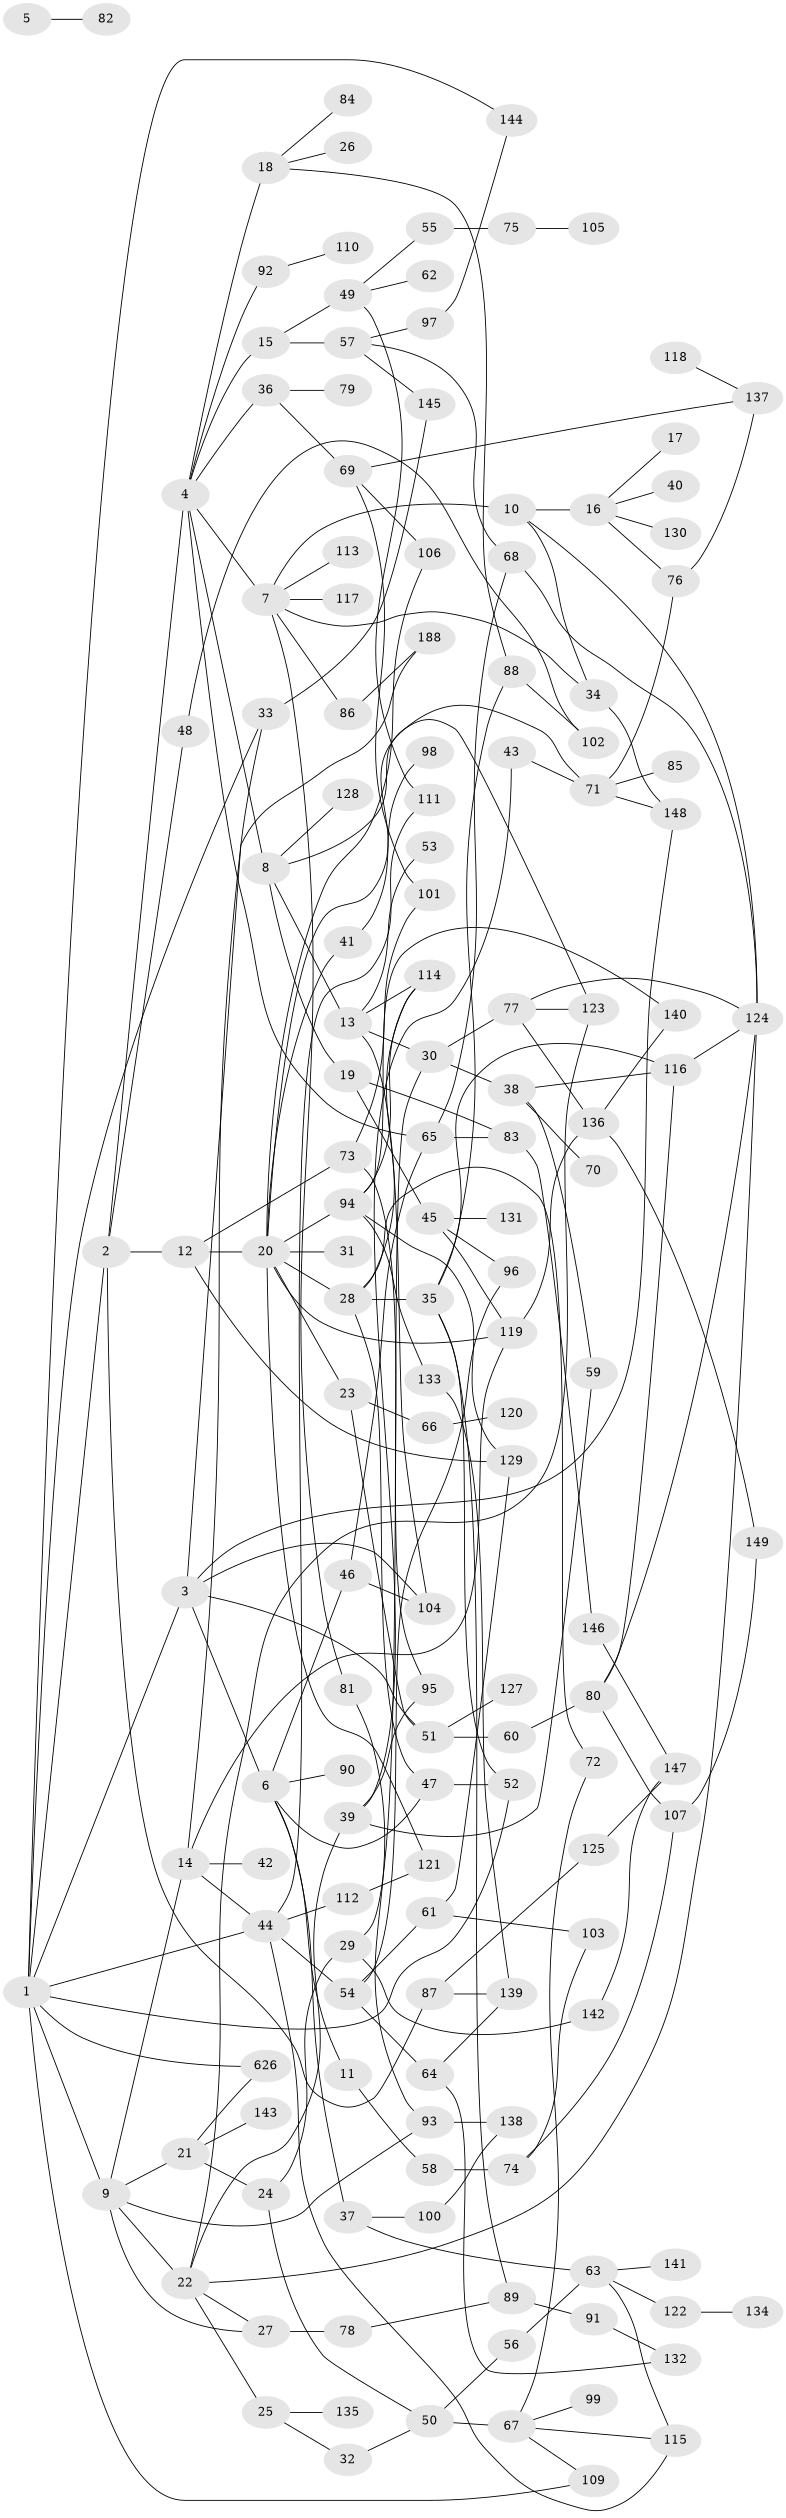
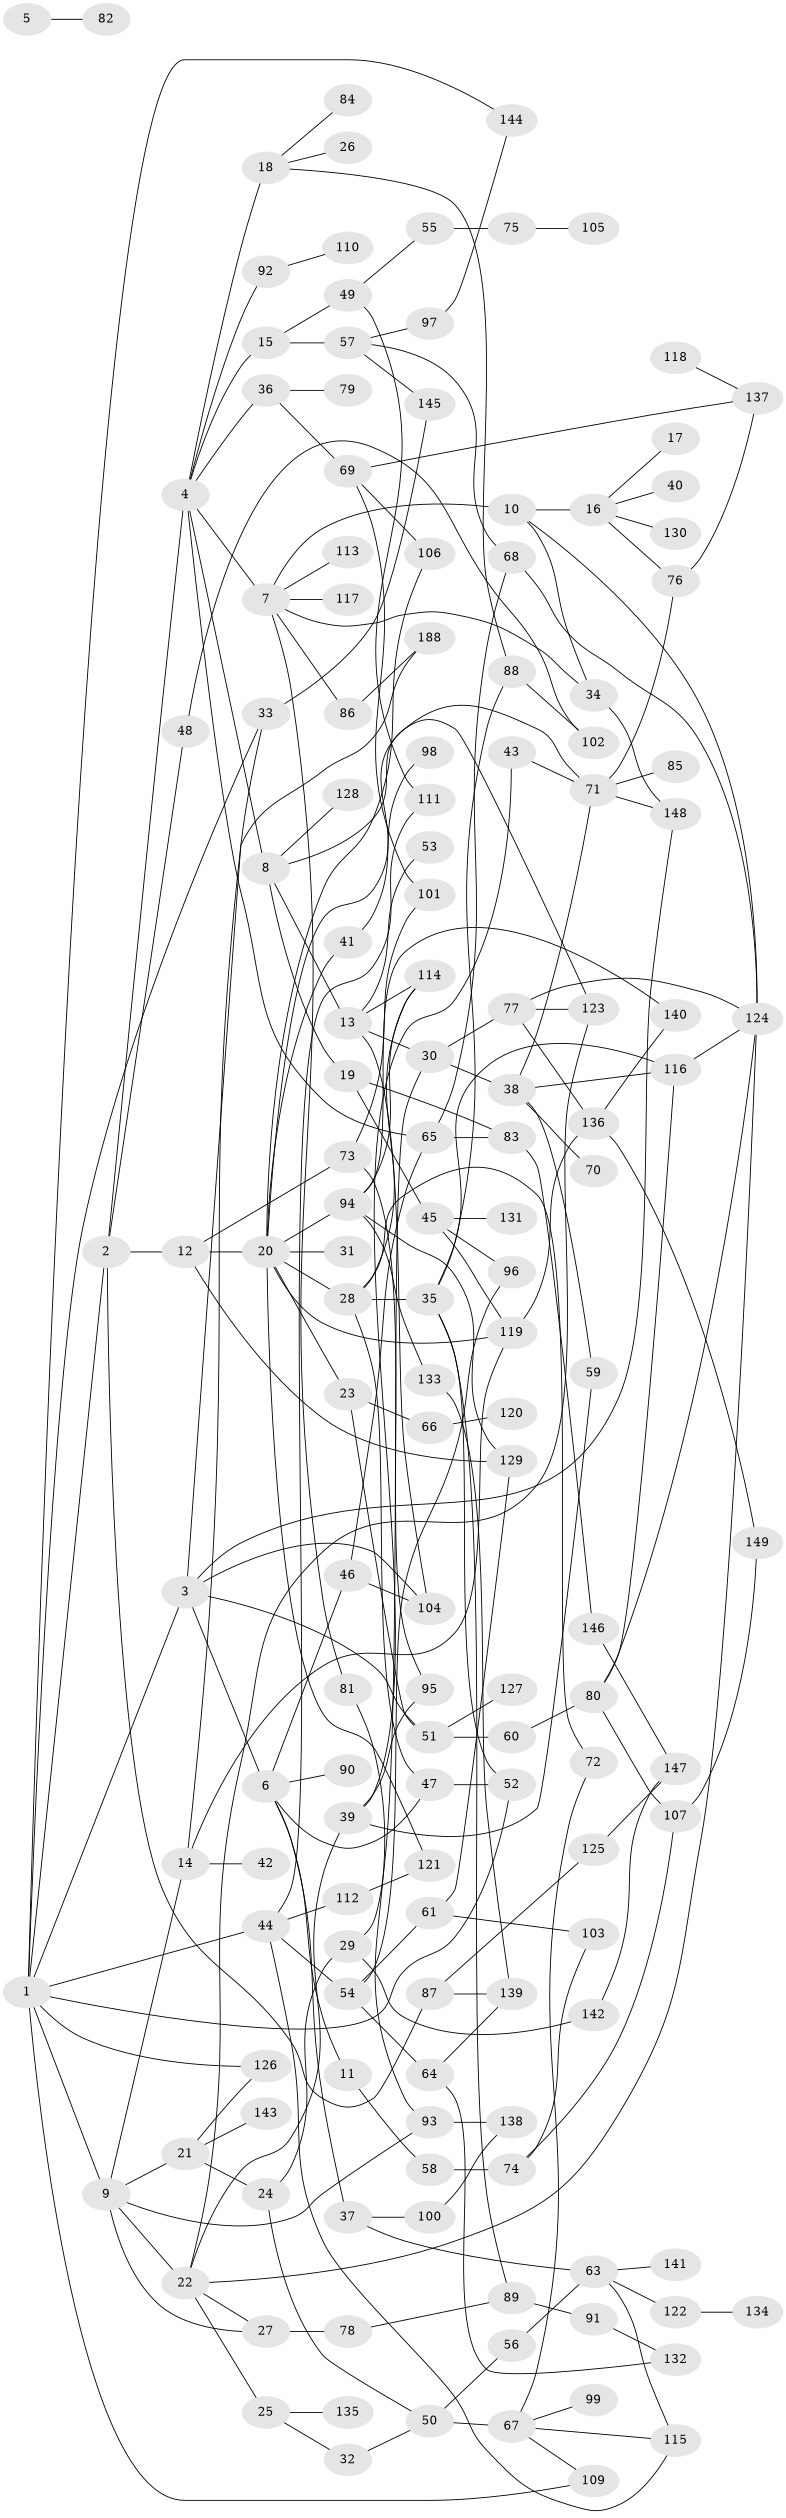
node "62": removed
edge "71" -- "38": added
edge "14" -- "44": removed
node "626": label "626" -> "126"
